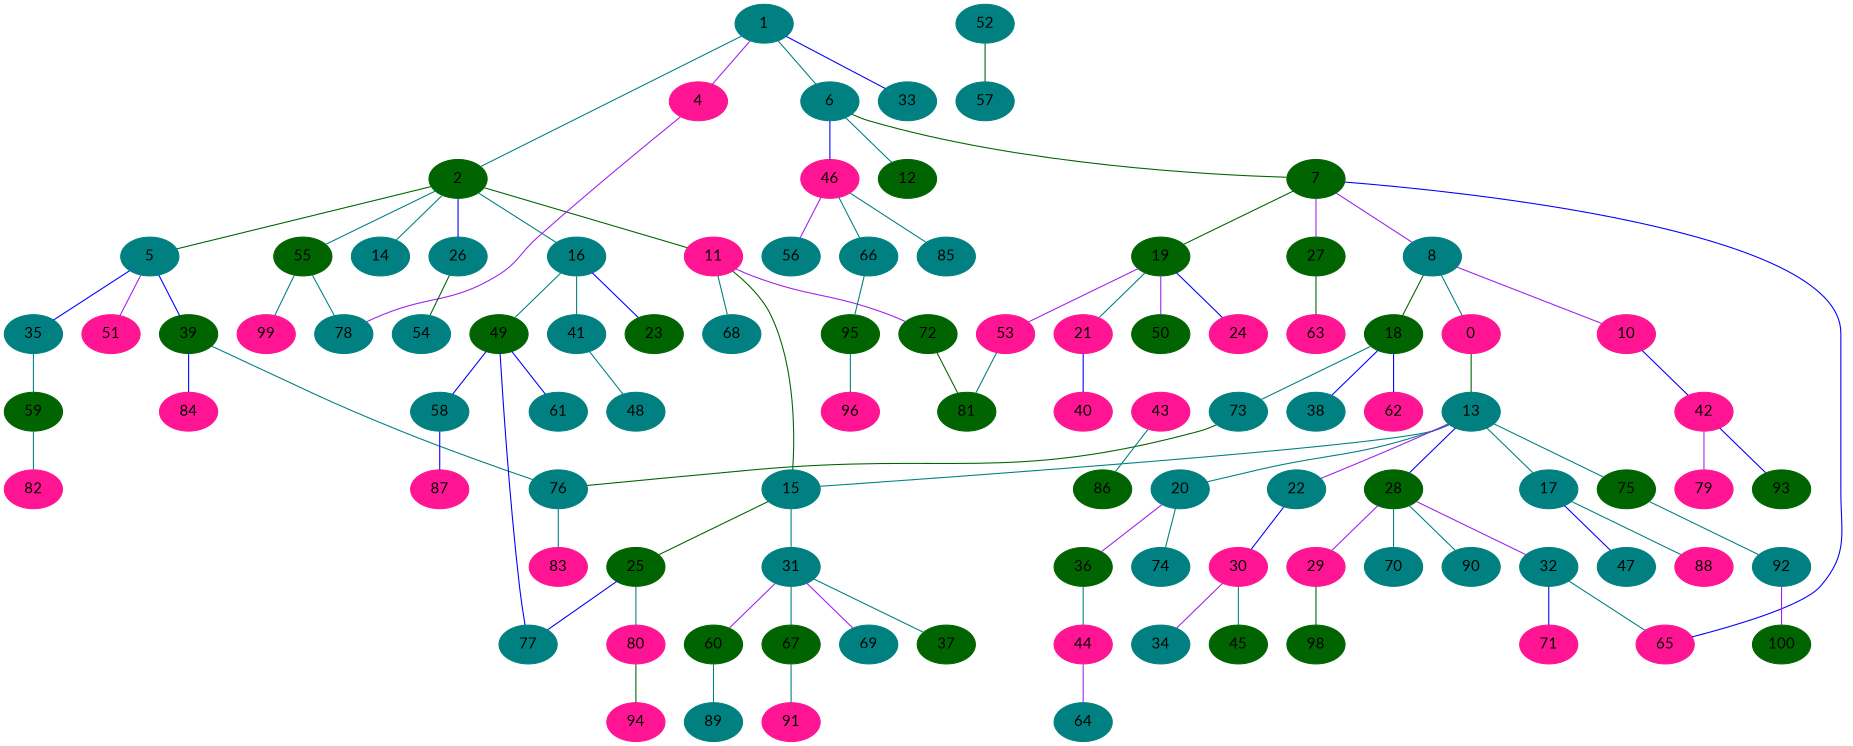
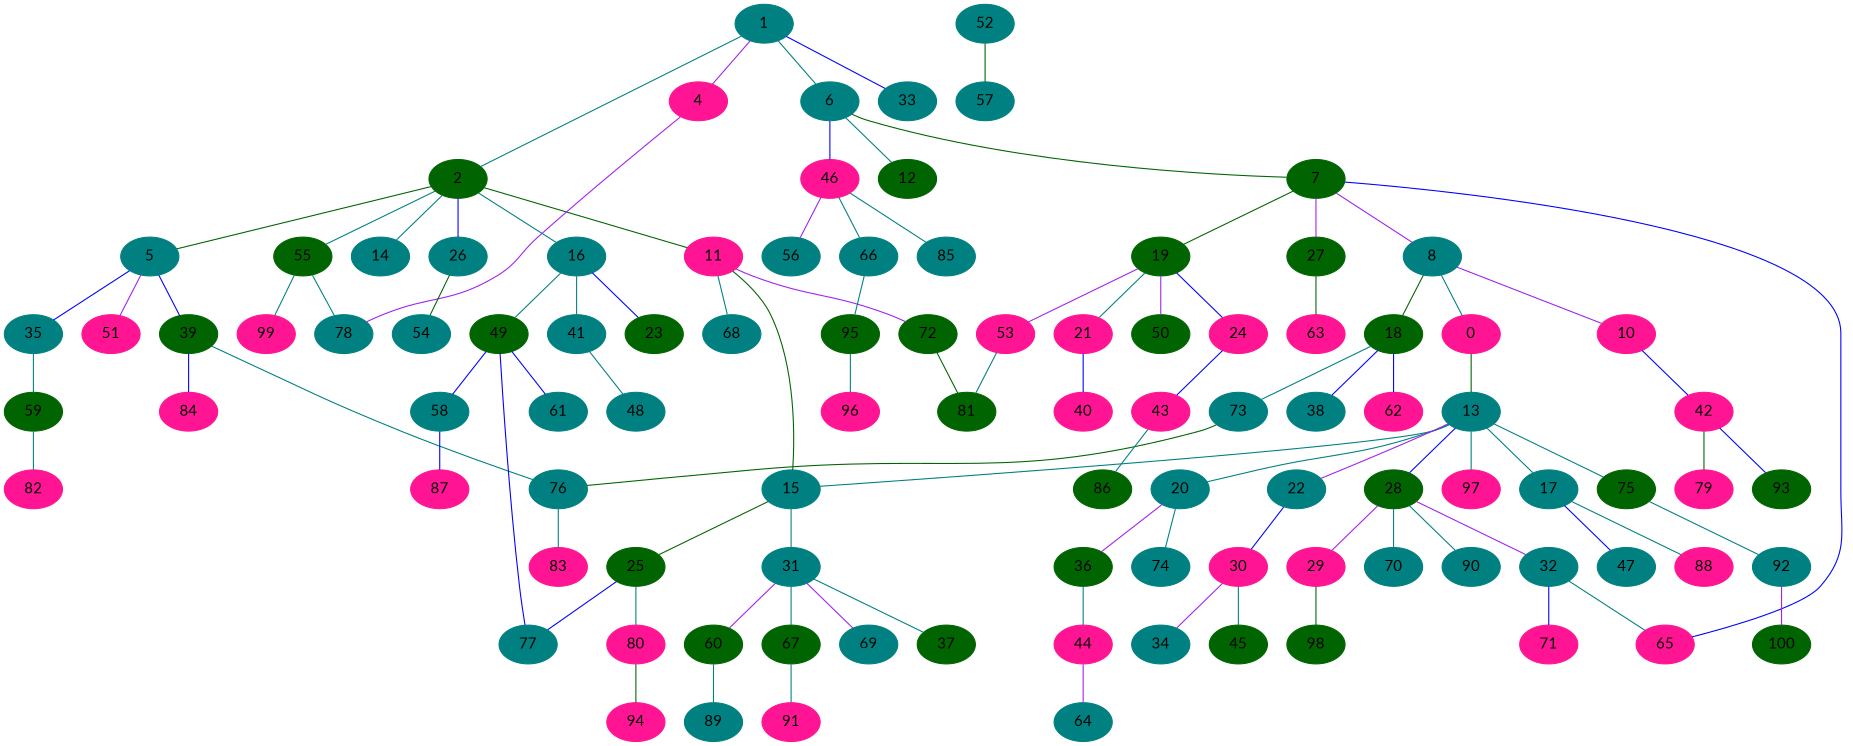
edge "24" -- "43": added
edge "42" -- "79": color purple -> darkgreen
node "97": added
